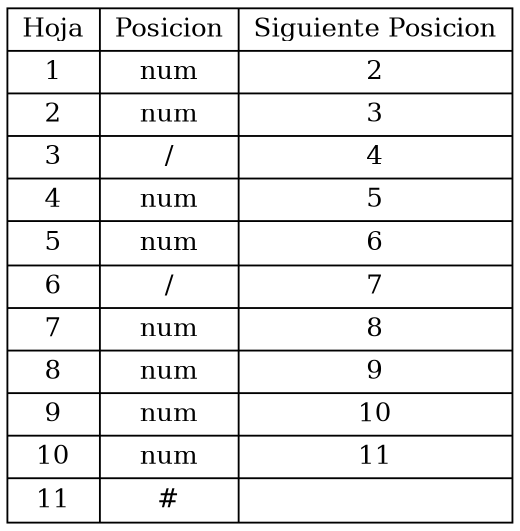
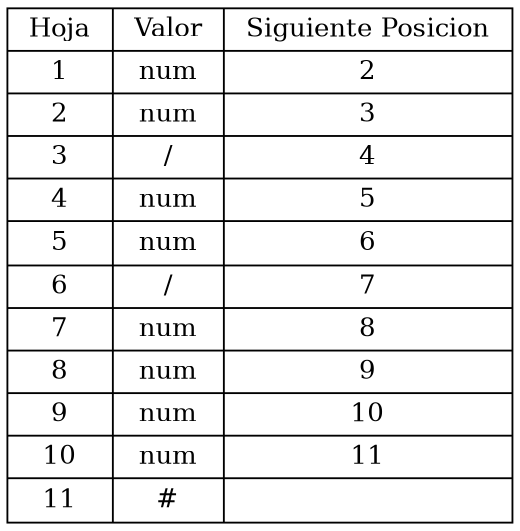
node "Hoja": text "Posicion" -> "Valor"
